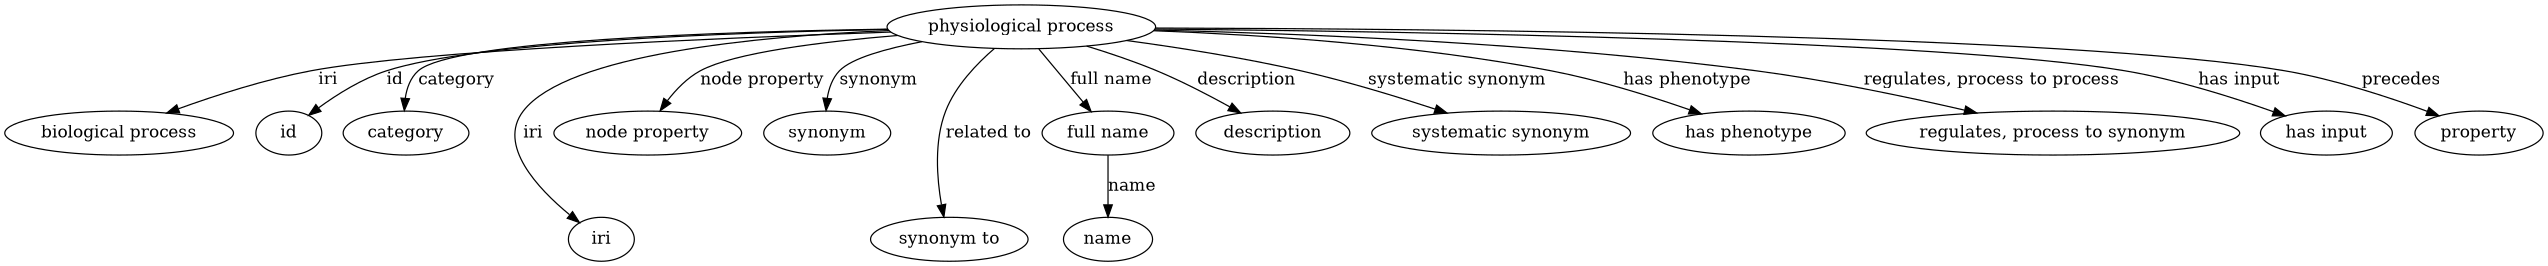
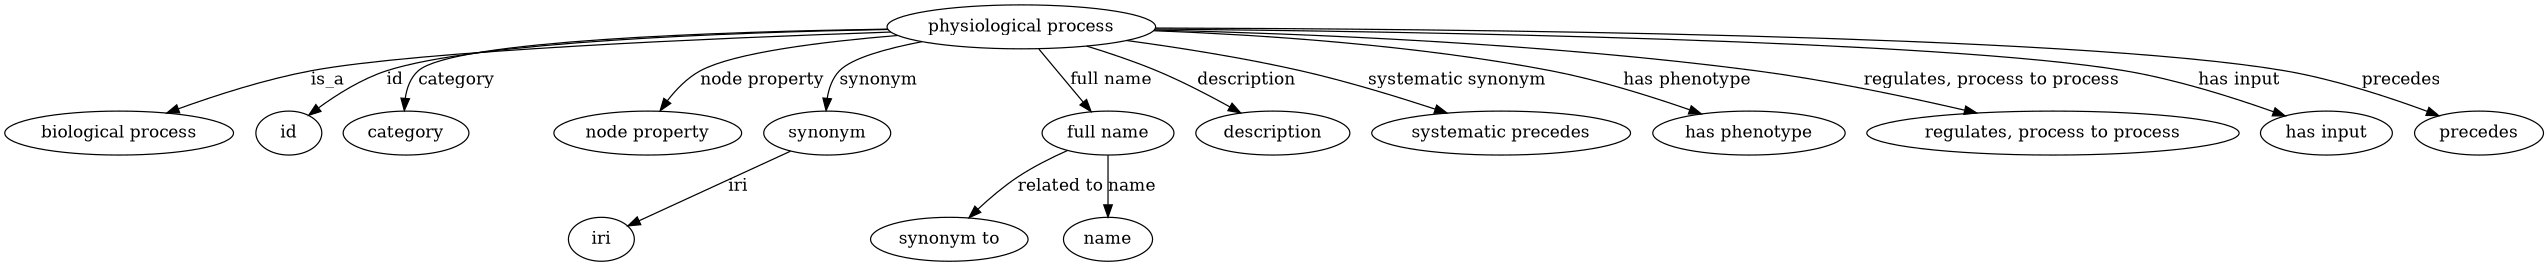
edge "physiological process" -> "iri": now "synonym" -> "iri"
edge "physiological process" -> "biological process": label "iri" -> "is_a"
edge "physiological process" -> "synonym to": now "full name" -> "synonym to"
node "systematic synonym": label "systematic synonym" -> "systematic precedes"
node "regulates, process to synonym": label "regulates, process to synonym" -> "regulates, process to process"
node "property": label "property" -> "precedes"
